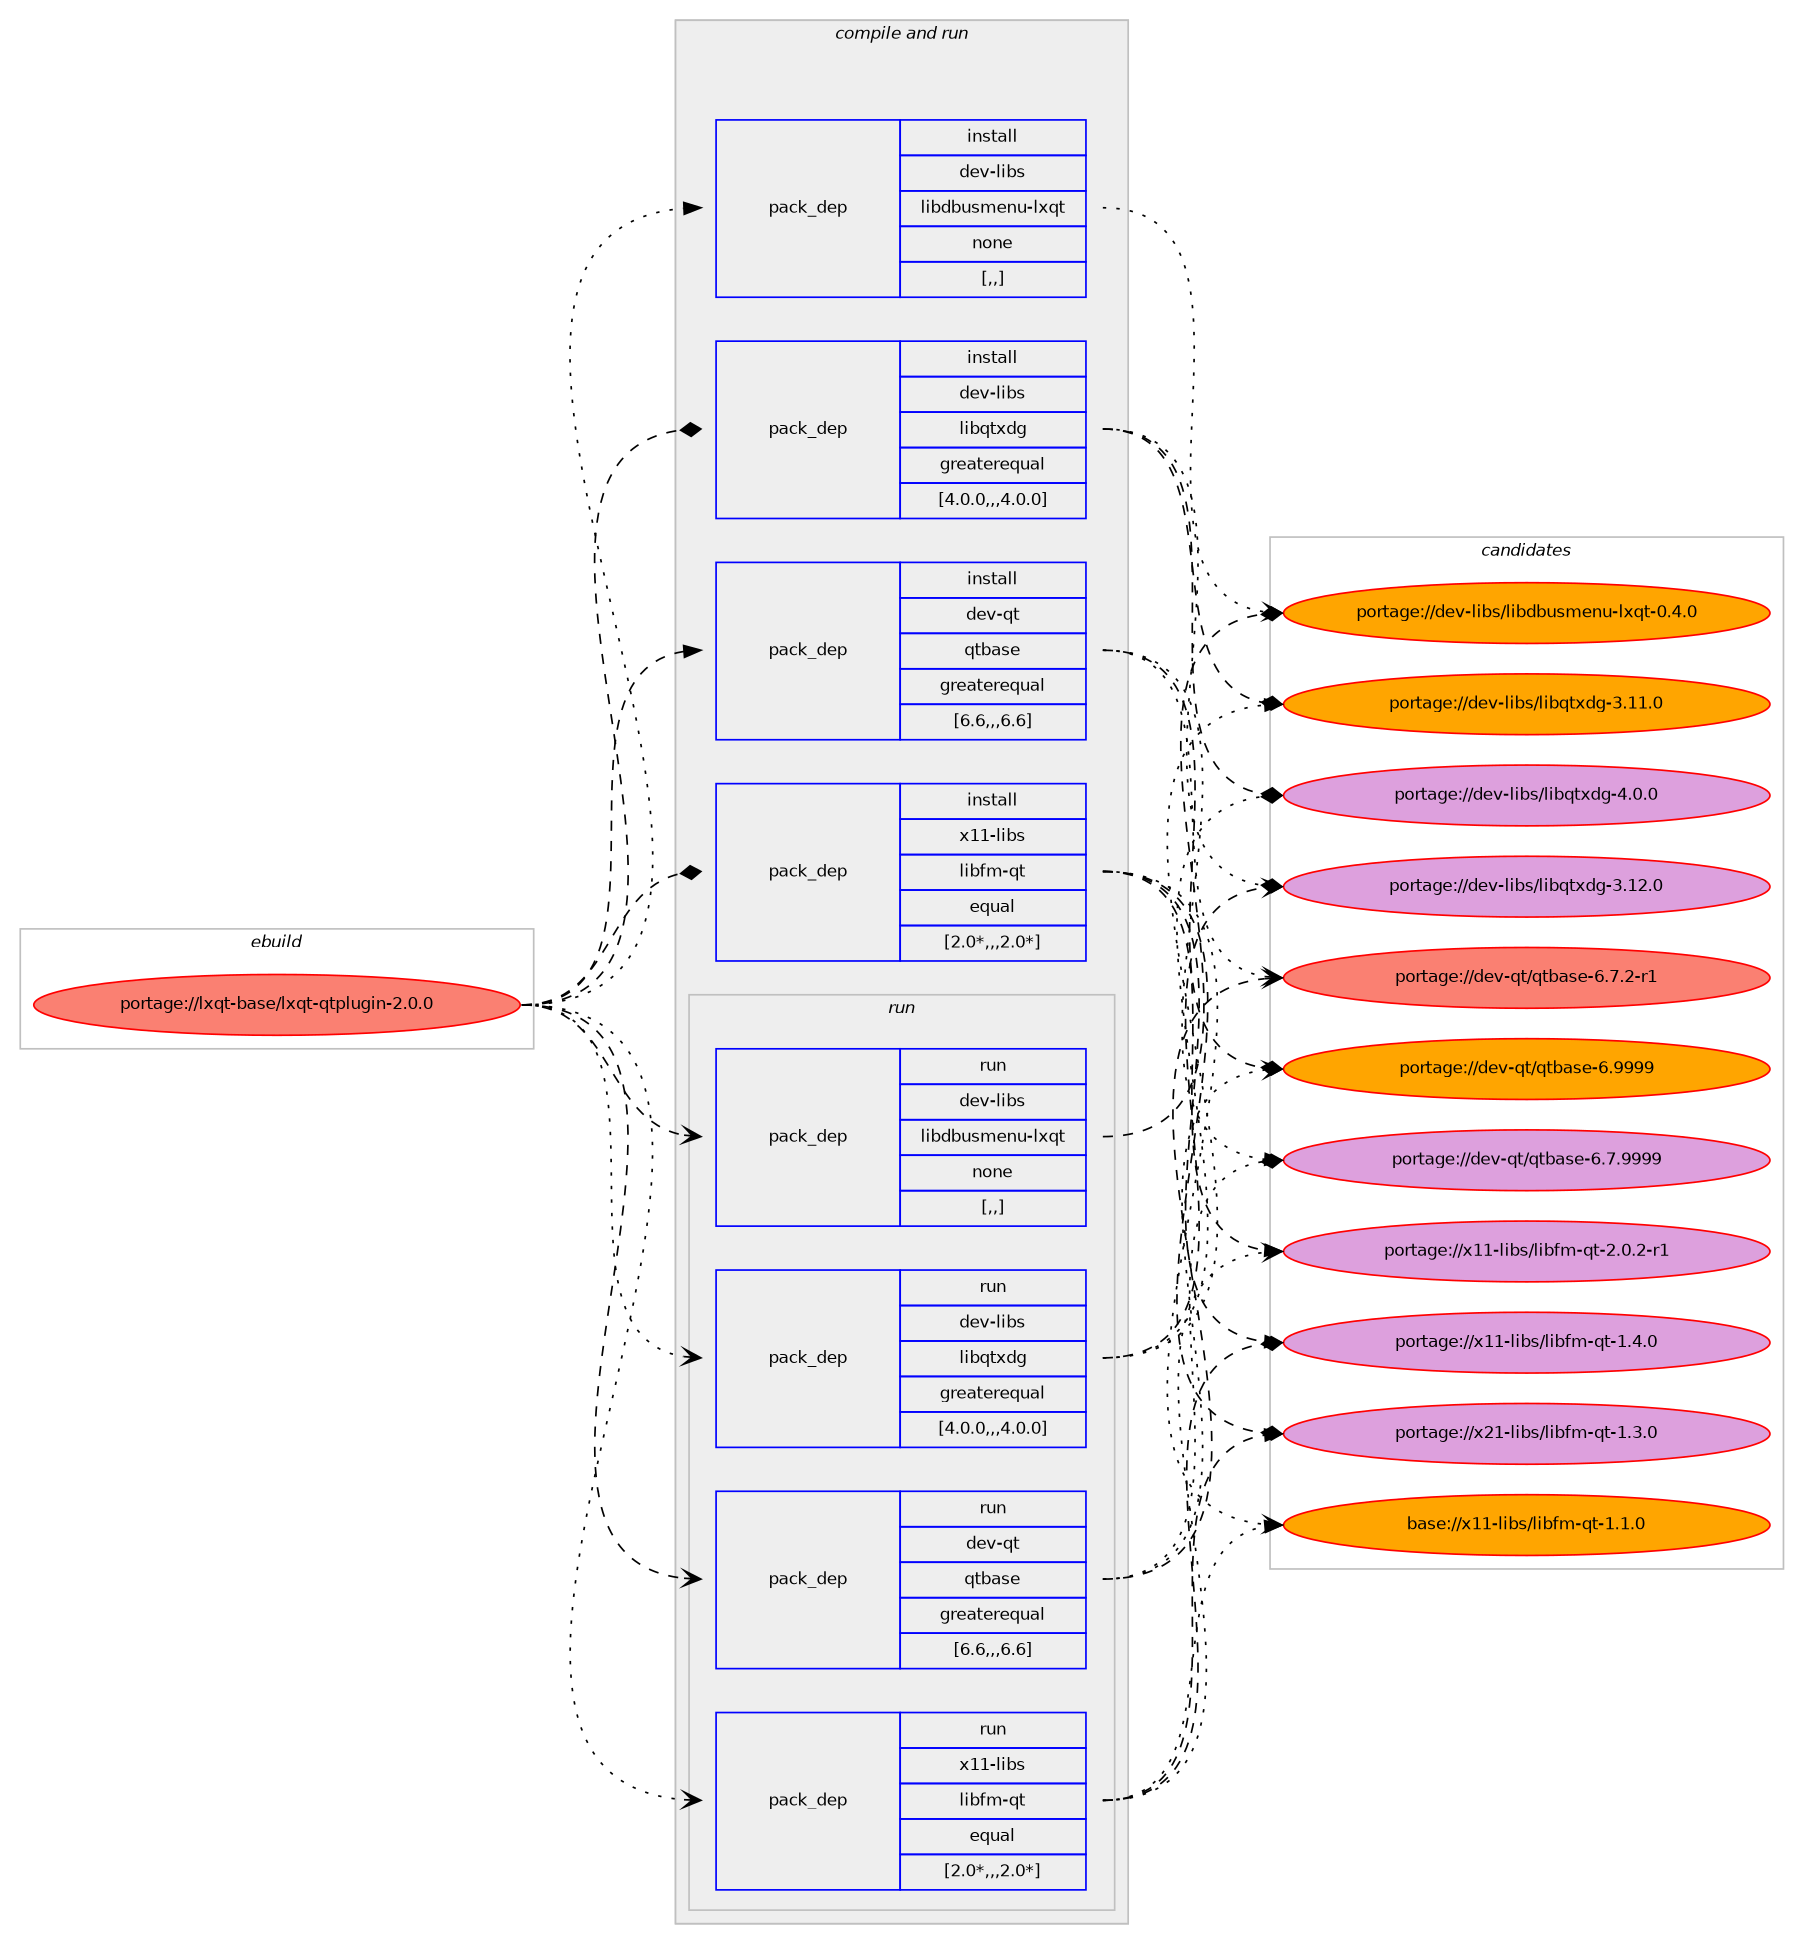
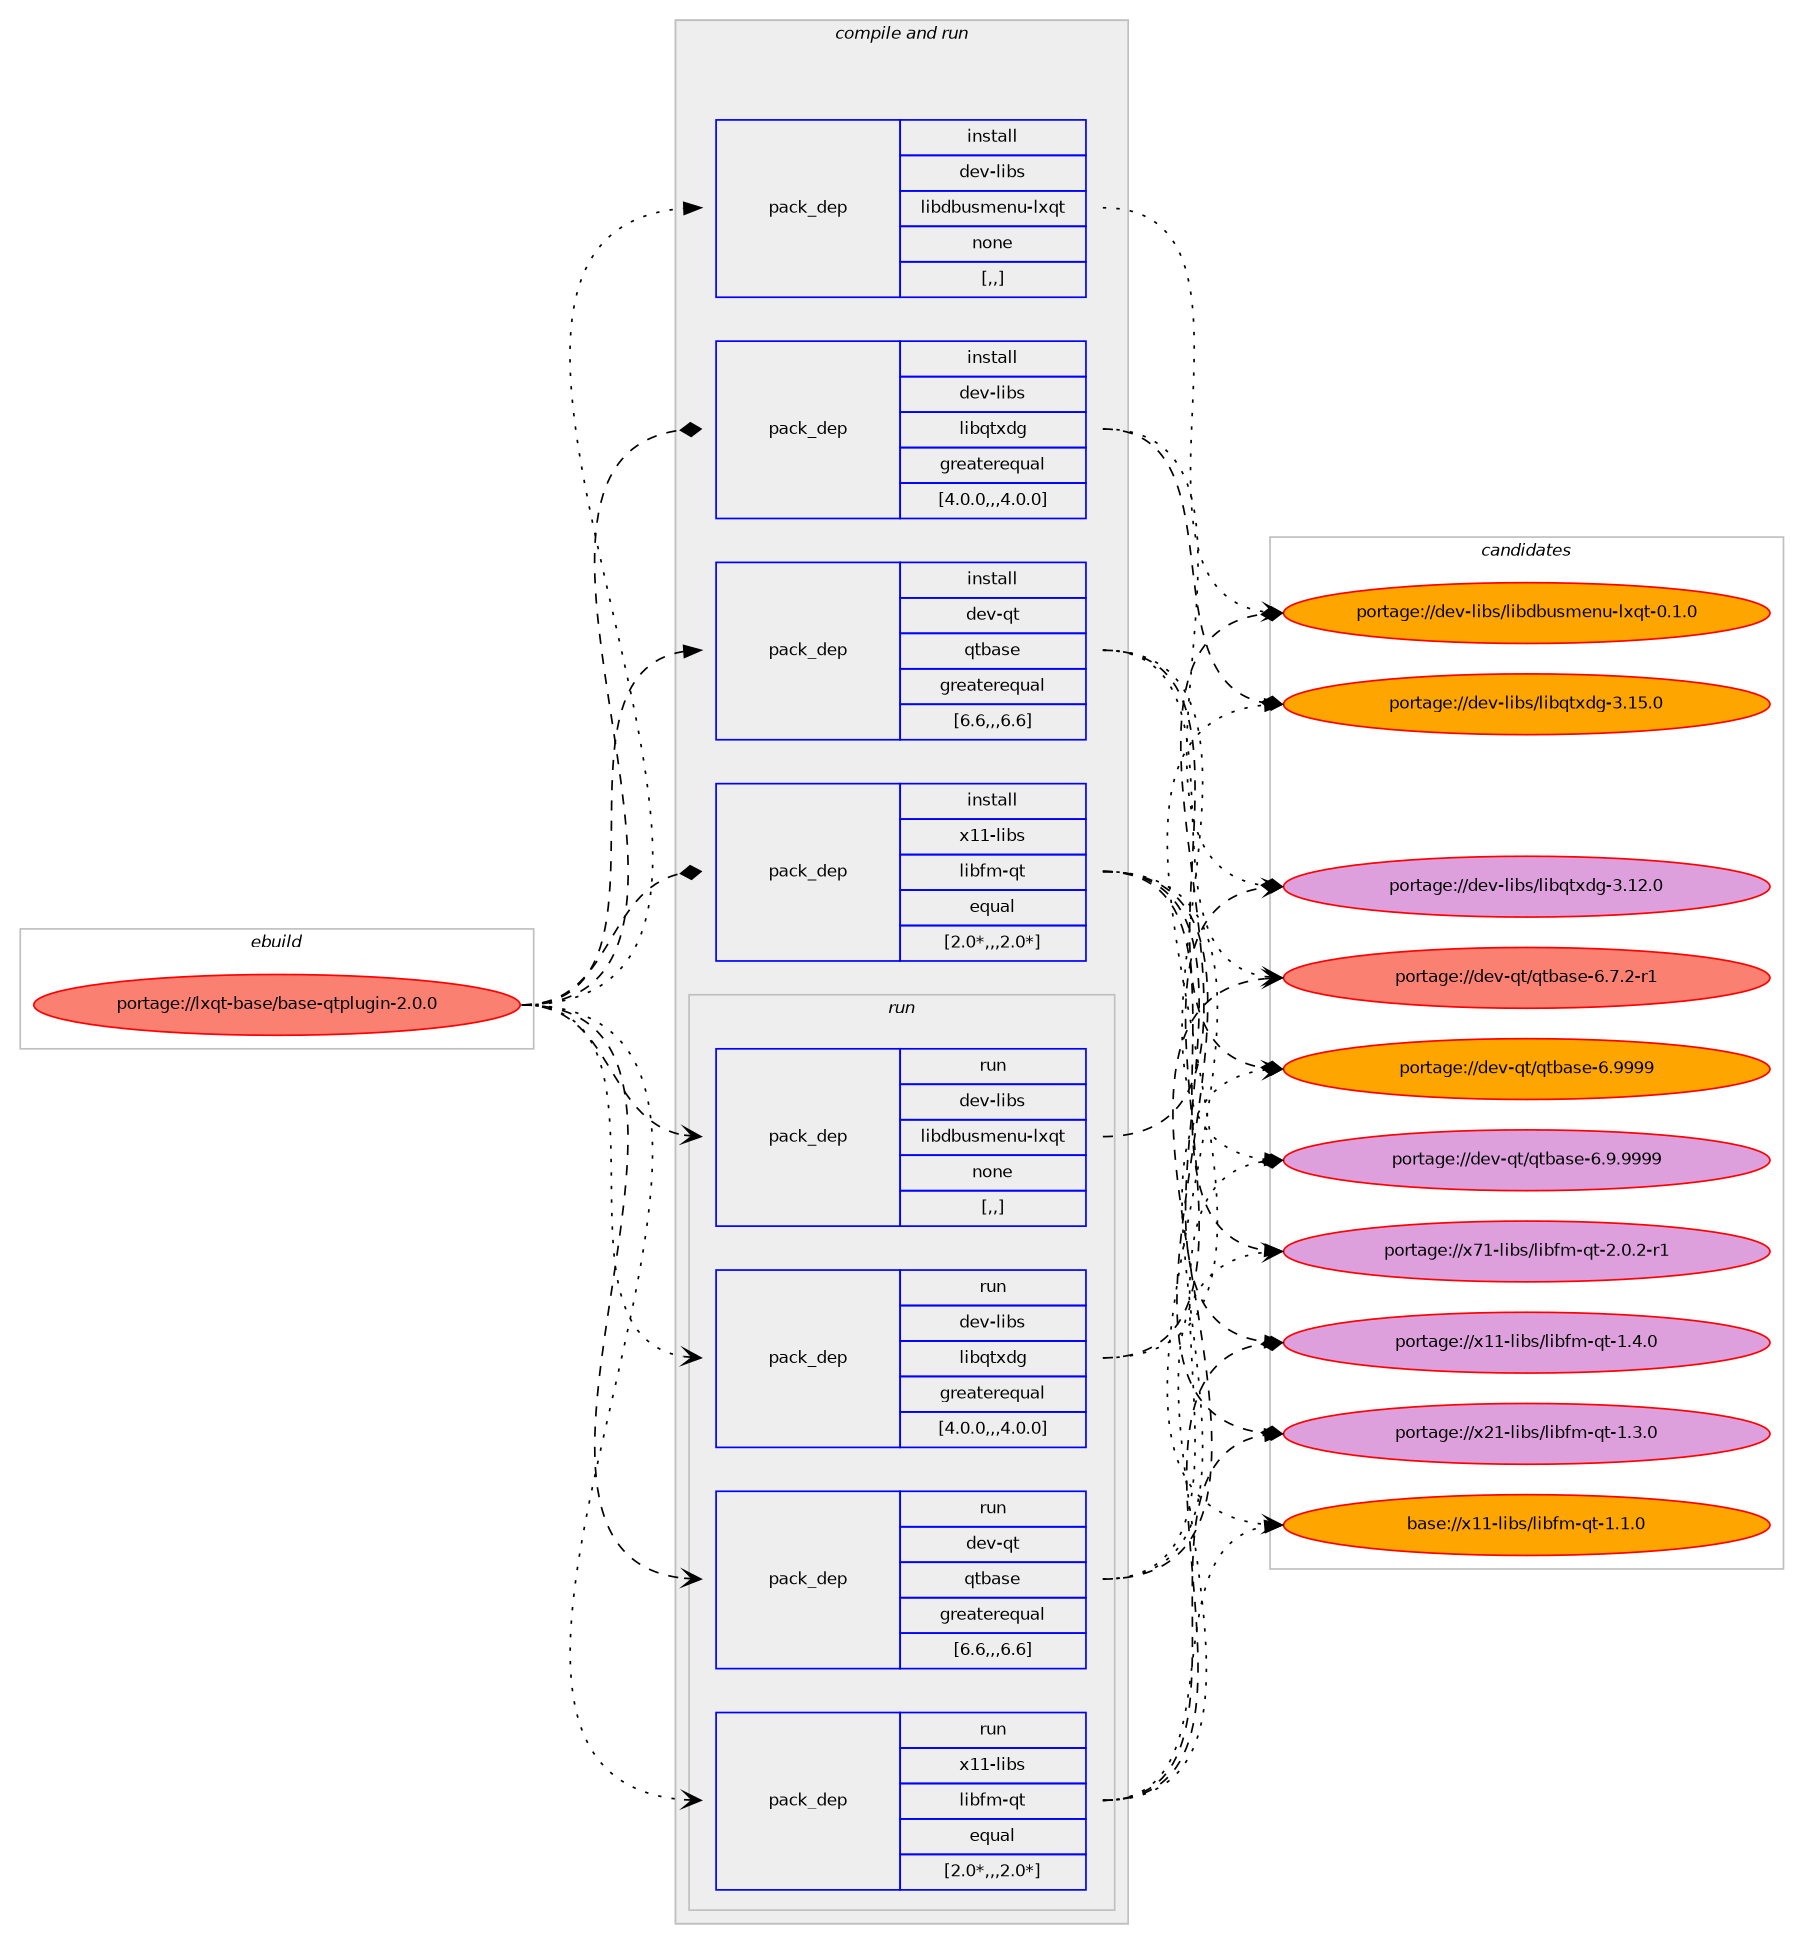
node "portage://dev-libs/libdbusmenu-lxqt-0.4.0": label "portage://dev-libs/libdbusmenu-lxqt-0.4.0" -> "portage://dev-libs/libdbusmenu-lxqt-0.1.0"
node "portage://dev-libs/libqtxdg-3.11.0": label "portage://dev-libs/libqtxdg-3.11.0" -> "portage://dev-libs/libqtxdg-3.15.0"
node "portage://dev-libs/libqtxdg-4.0.0": removed
node "portage://lxqt-base/lxqt-qtplugin-2.0.0": label "portage://lxqt-base/lxqt-qtplugin-2.0.0" -> "portage://lxqt-base/base-qtplugin-2.0.0"
node "portage://dev-qt/qtbase-6.7.9999": label "portage://dev-qt/qtbase-6.7.9999" -> "portage://dev-qt/qtbase-6.9.9999"
node "portage://x11-libs/libfm-qt-2.0.2-r1": label "portage://x11-libs/libfm-qt-2.0.2-r1" -> "portage://x71-libs/libfm-qt-2.0.2-r1"
